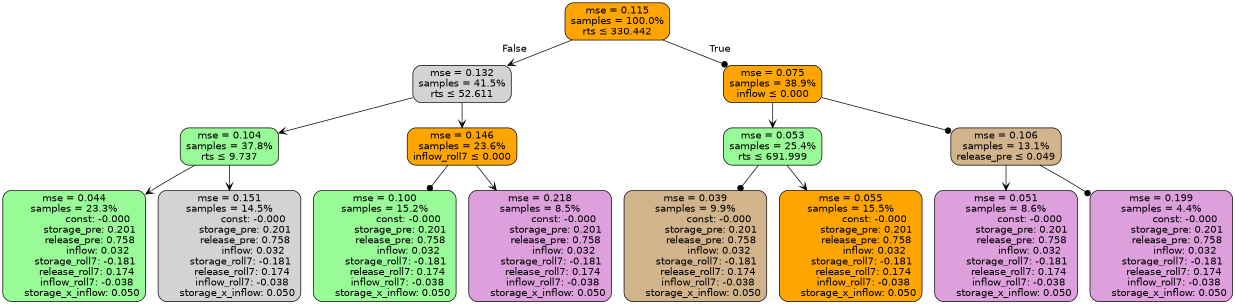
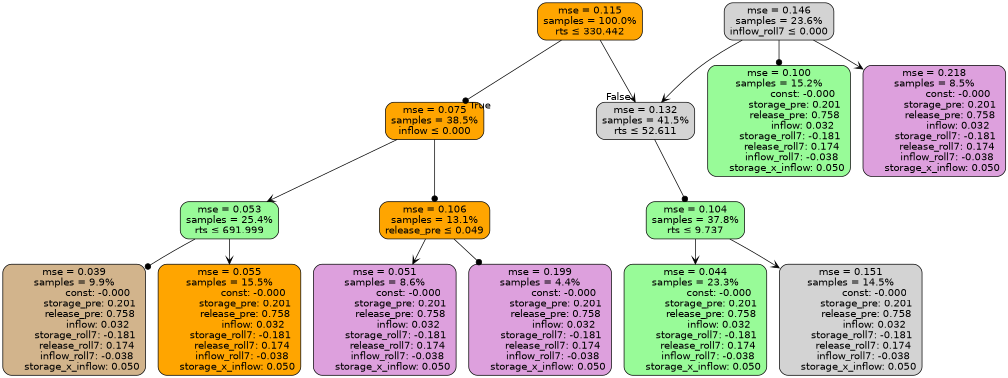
node "mse = 0.075 samples = 38.9% inflow ≤ 0.000": label "mse = 0.075 samples = 38.9% inflow ≤ 0.000" -> "mse = 0.075 samples = 38.5% inflow ≤ 0.000"
edge "mse = 0.132 samples = 41.5% rts ≤ 52.611" -> "mse = 0.146 samples = 23.6% inflow_roll7 ≤ 0.000": reversed
edge "mse = 0.132 samples = 41.5% rts ≤ 52.611" -> "mse = 0.104 samples = 37.8% rts ≤ 9.737": arrowhead vee -> dot
node "mse = 0.146 samples = 23.6% inflow_roll7 ≤ 0.000": fillcolor orange -> lightgrey
node "mse = 0.106 samples = 13.1% release_pre ≤ 0.049": fillcolor tan -> orange
